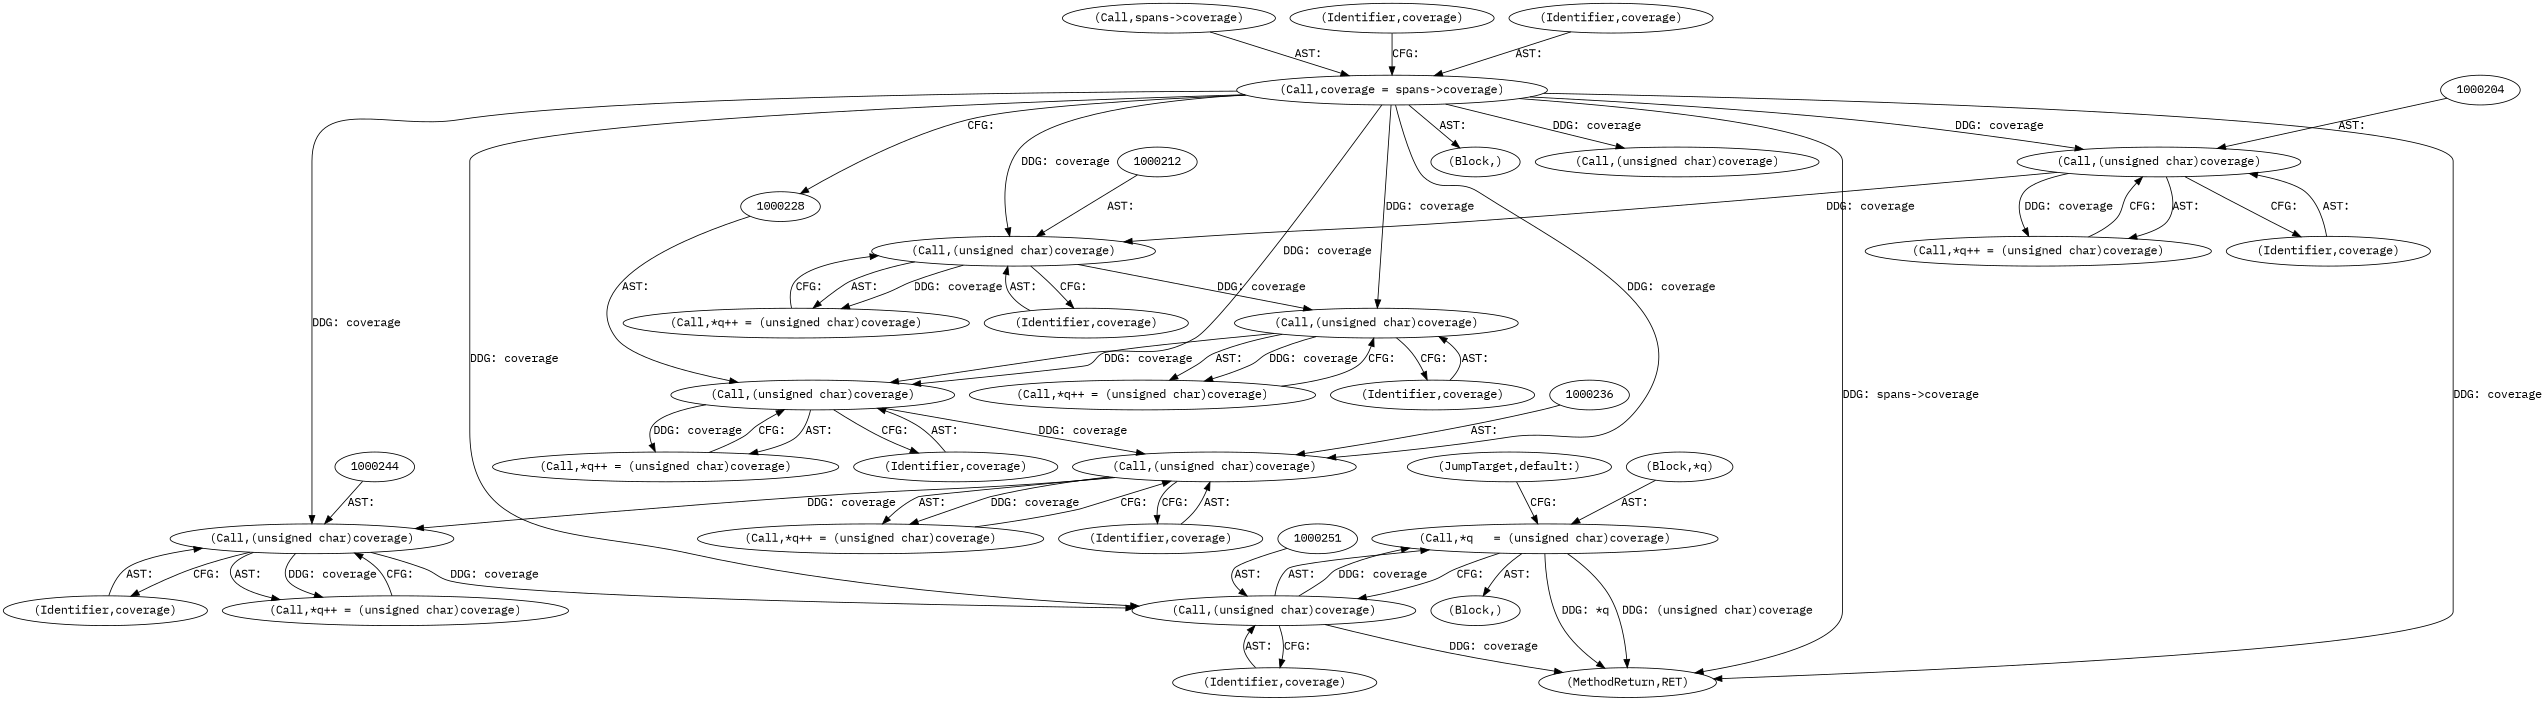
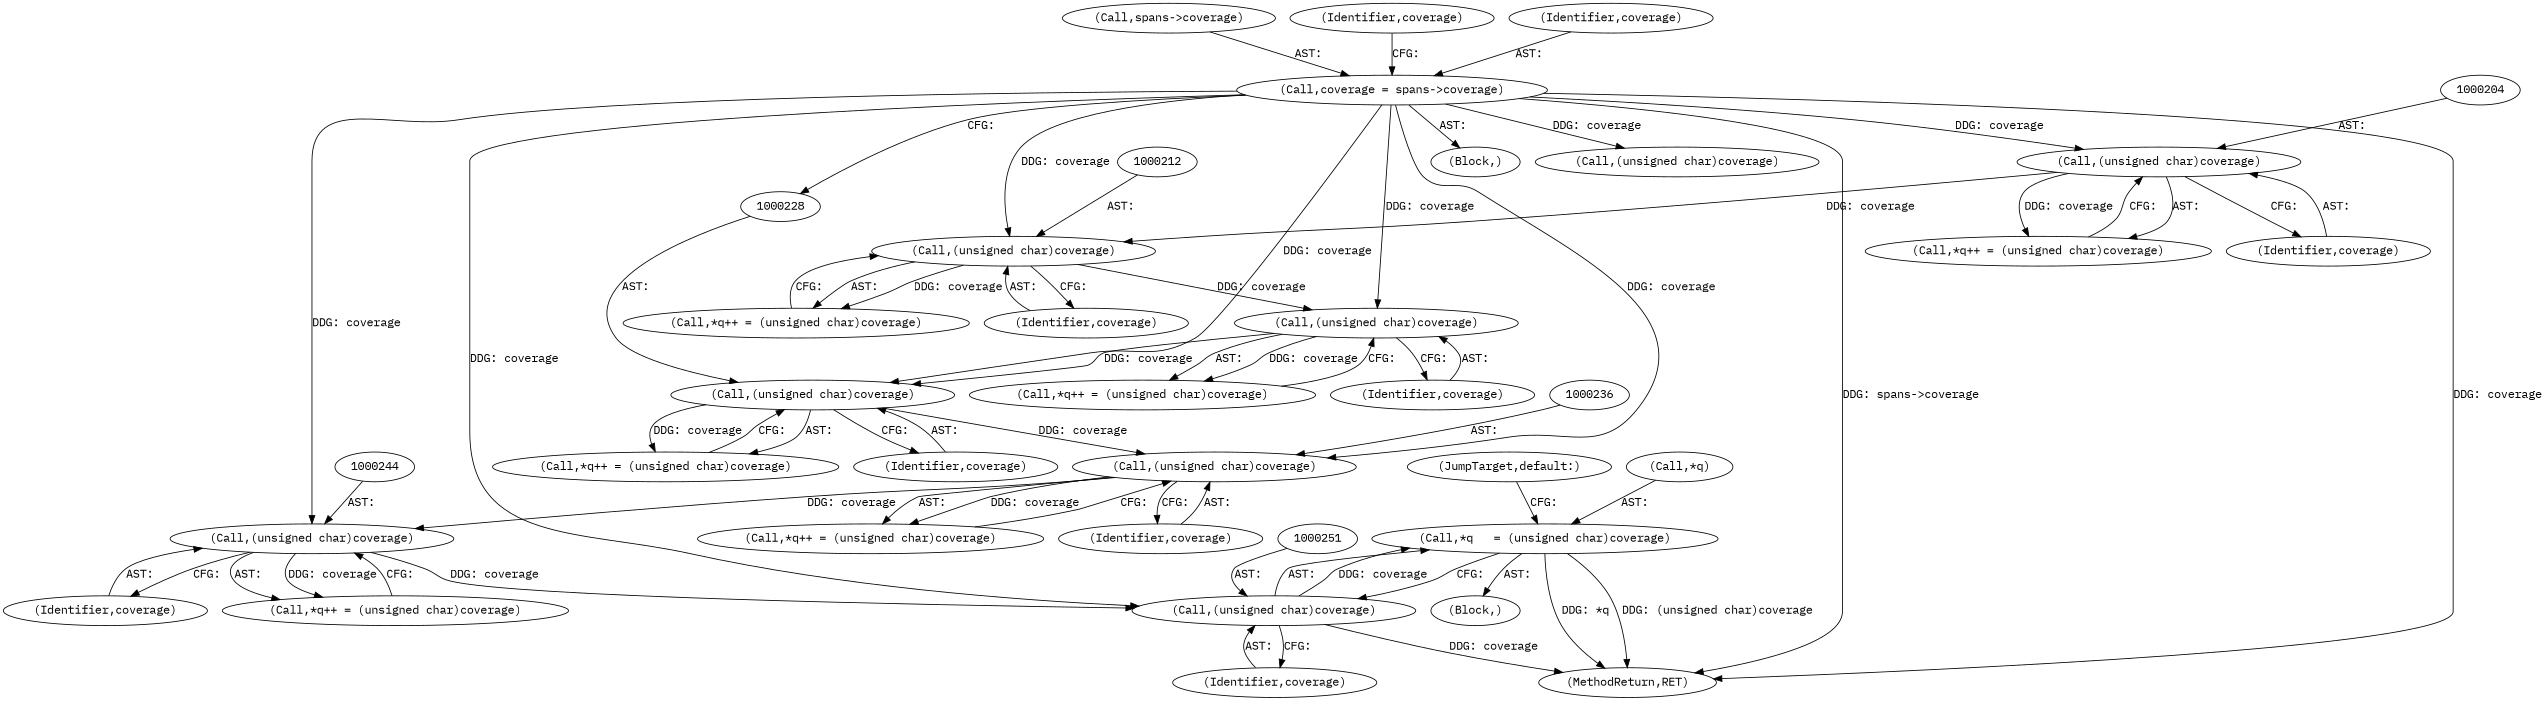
node "(Block,*q)": label "(Block,*q)" -> "(Call,*q)"
